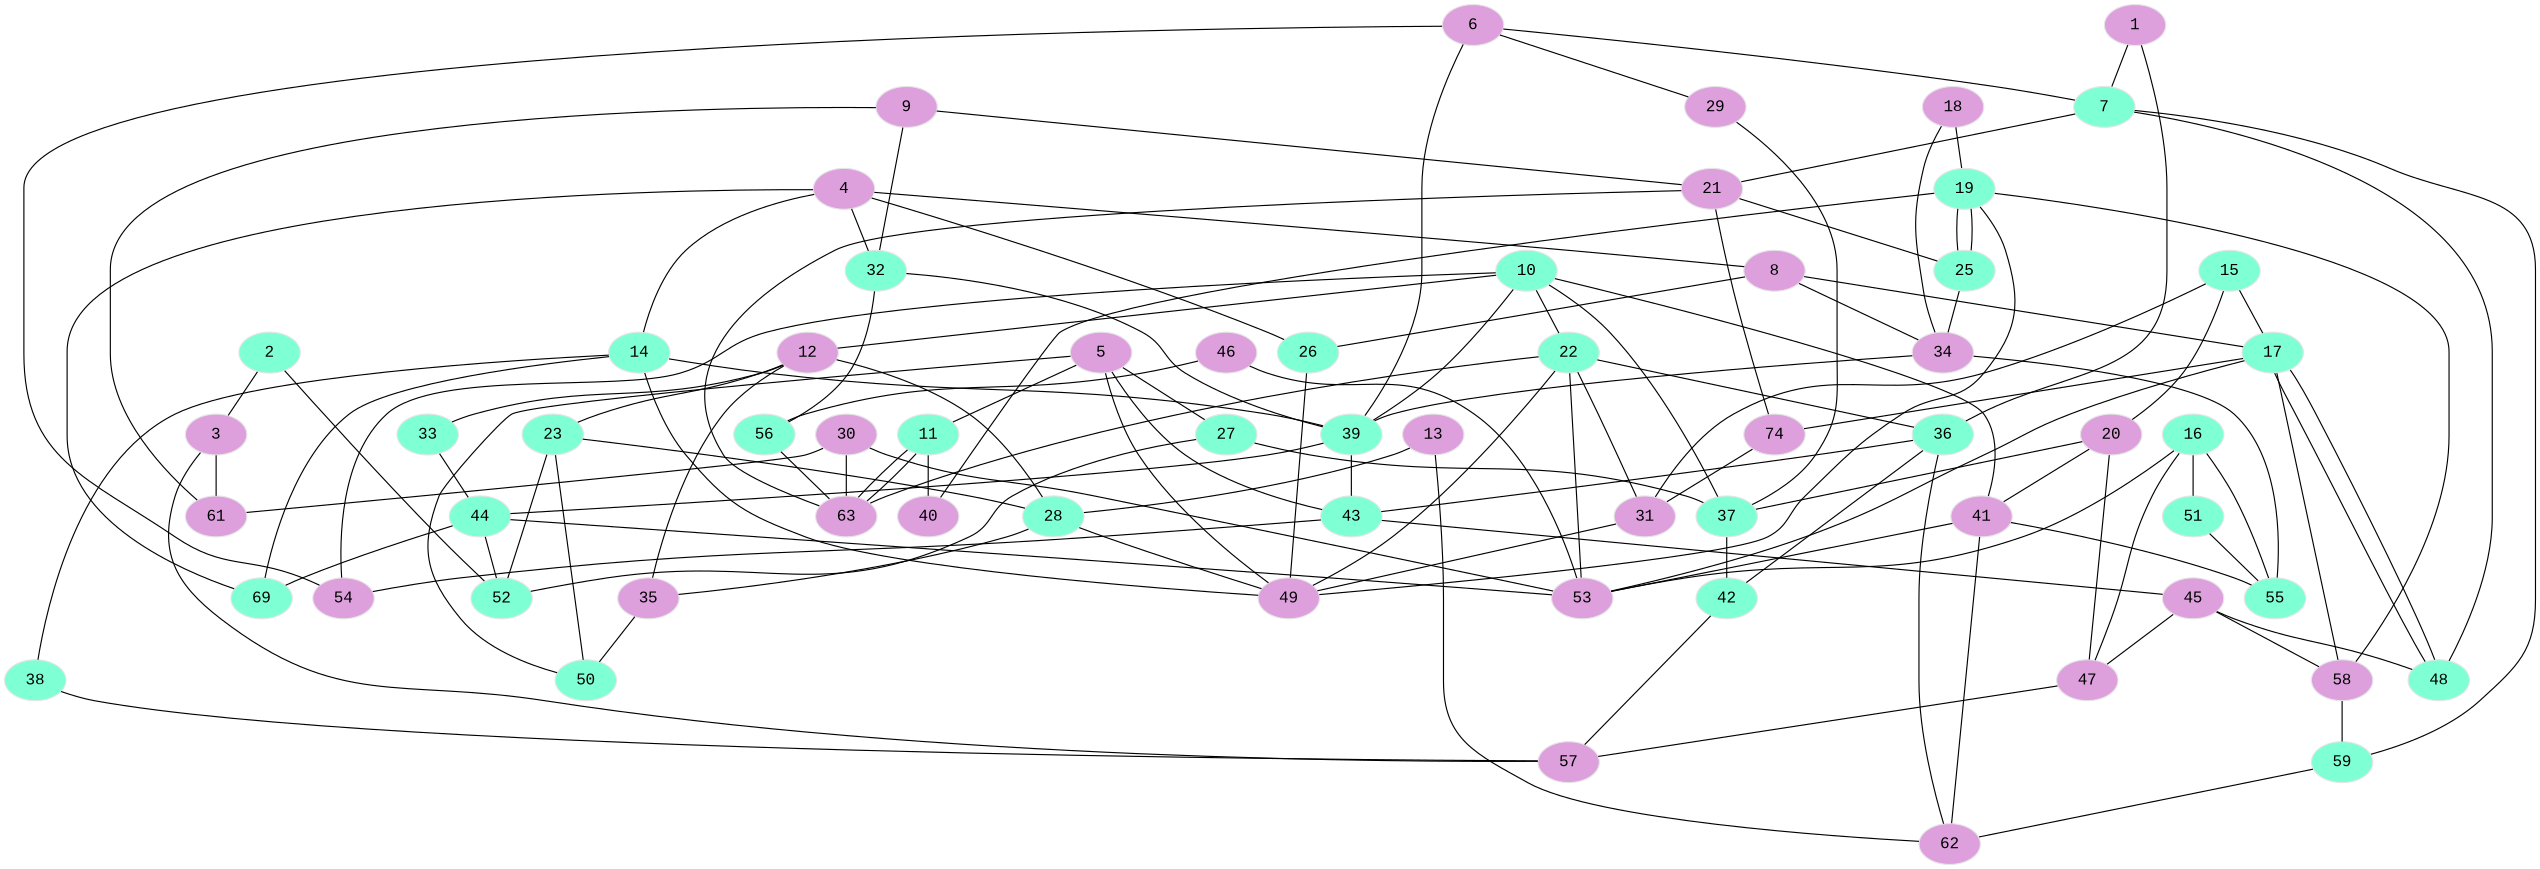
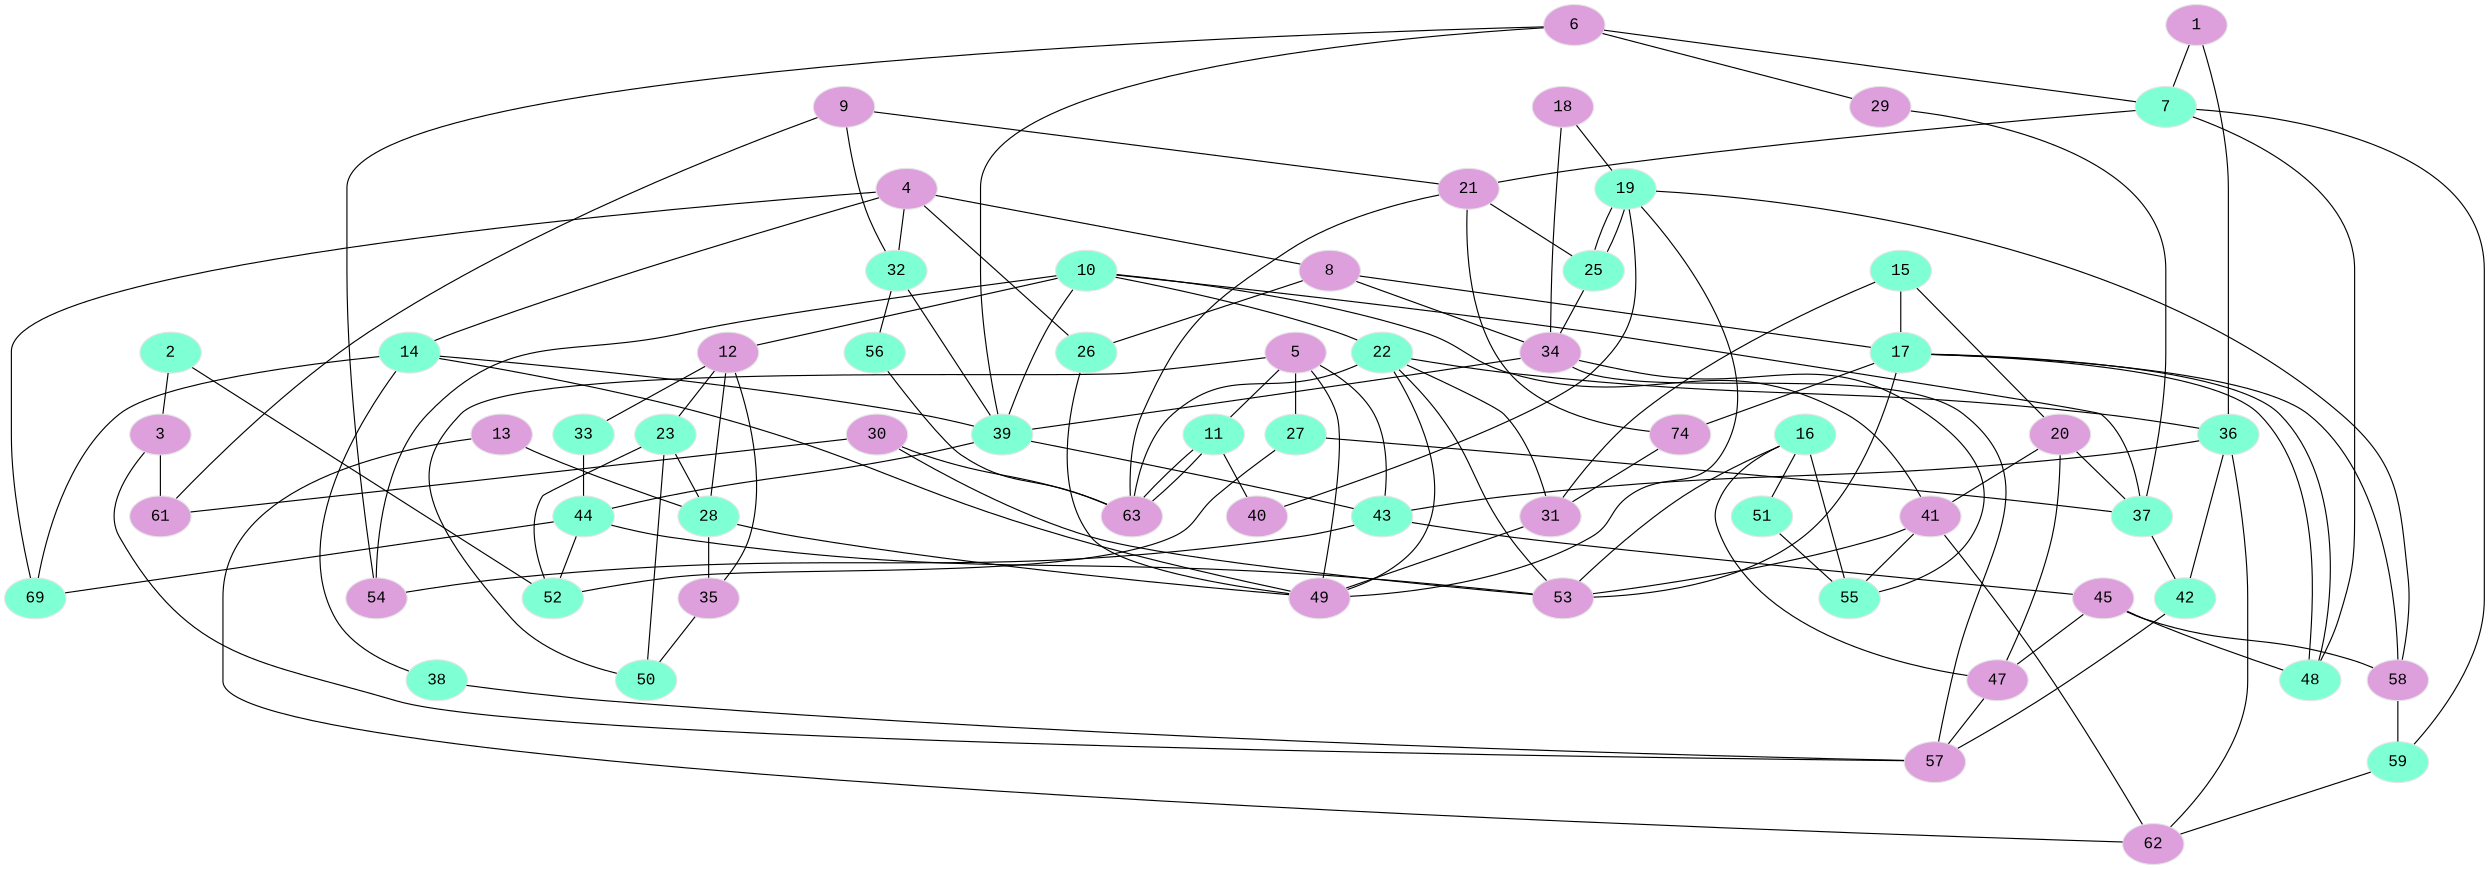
node "46": removed
edge "34" -- "57": added
